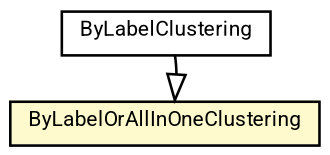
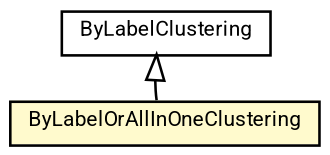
edge "ByLabelClustering" -> "ByLabelOrAllInOneClustering": reversed
